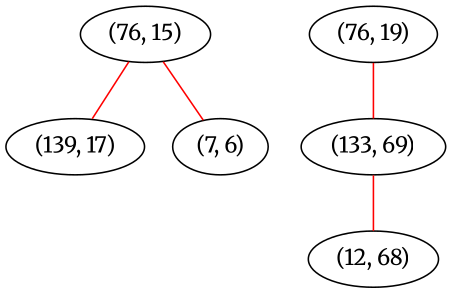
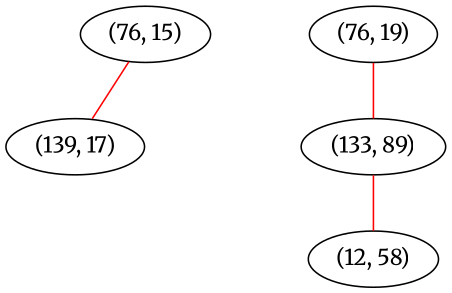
node "(7, 6)": removed
node "(133, 69)": label "(133, 69)" -> "(133, 89)"
node "(12, 68)": label "(12, 68)" -> "(12, 58)"
